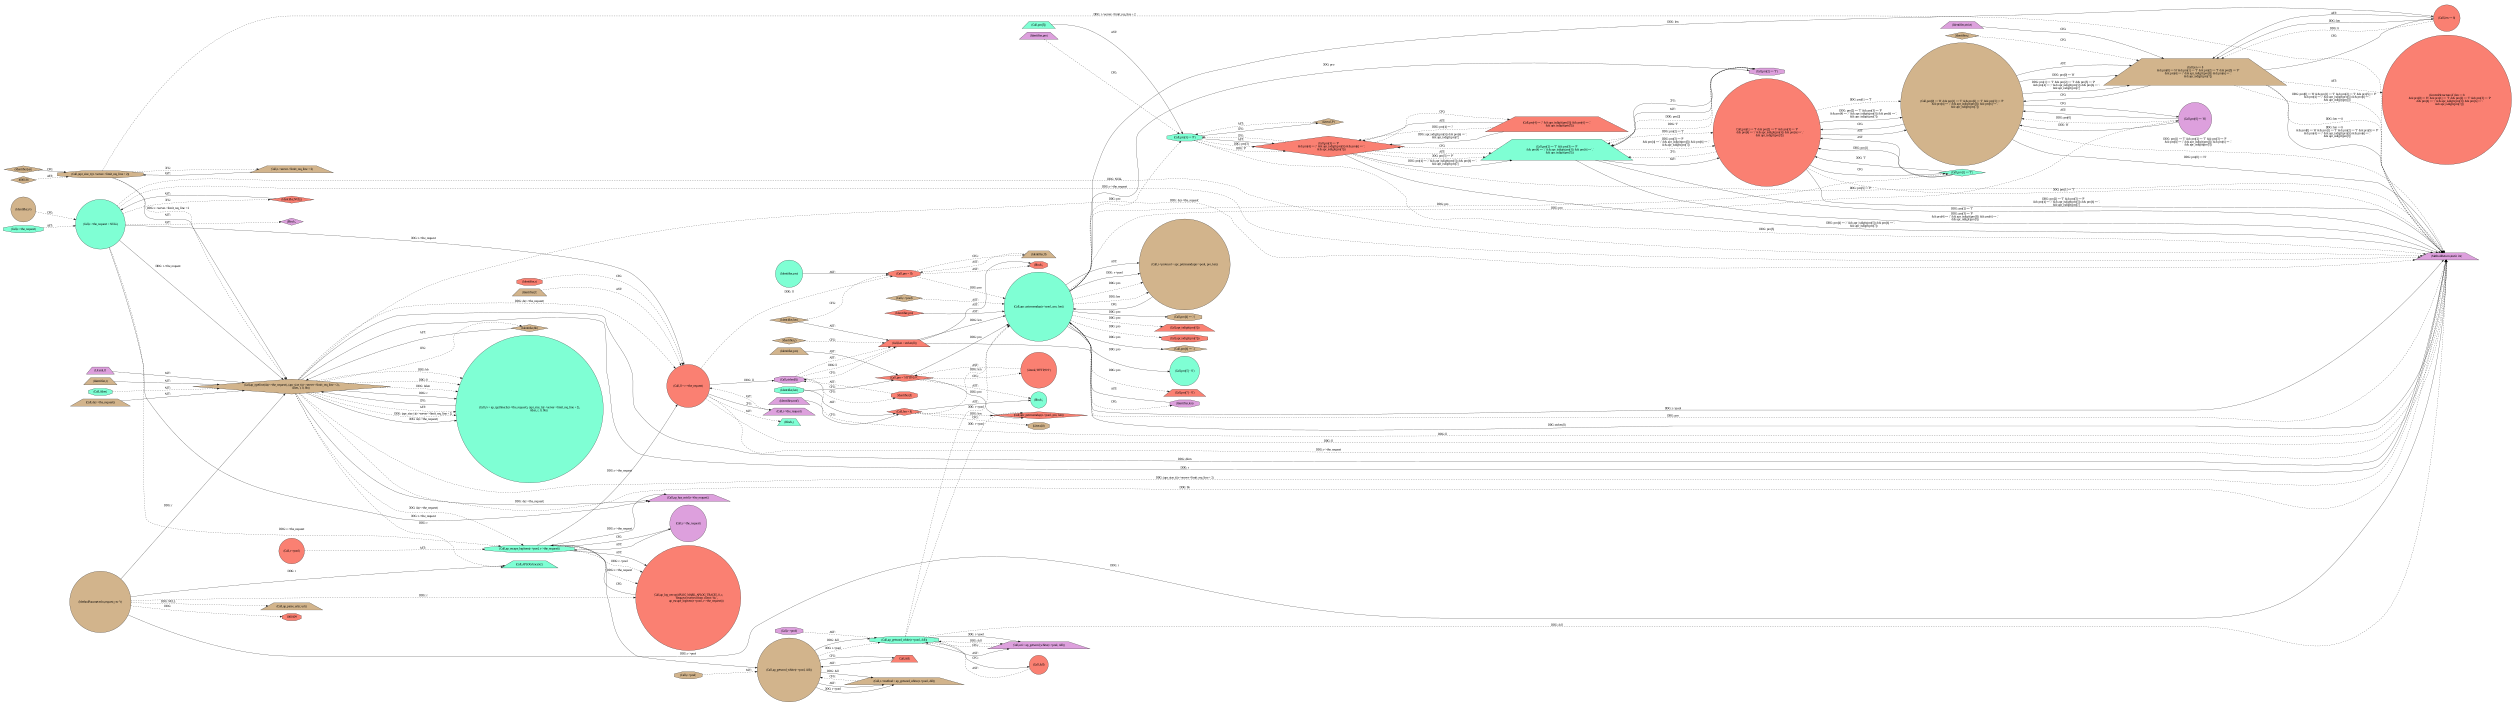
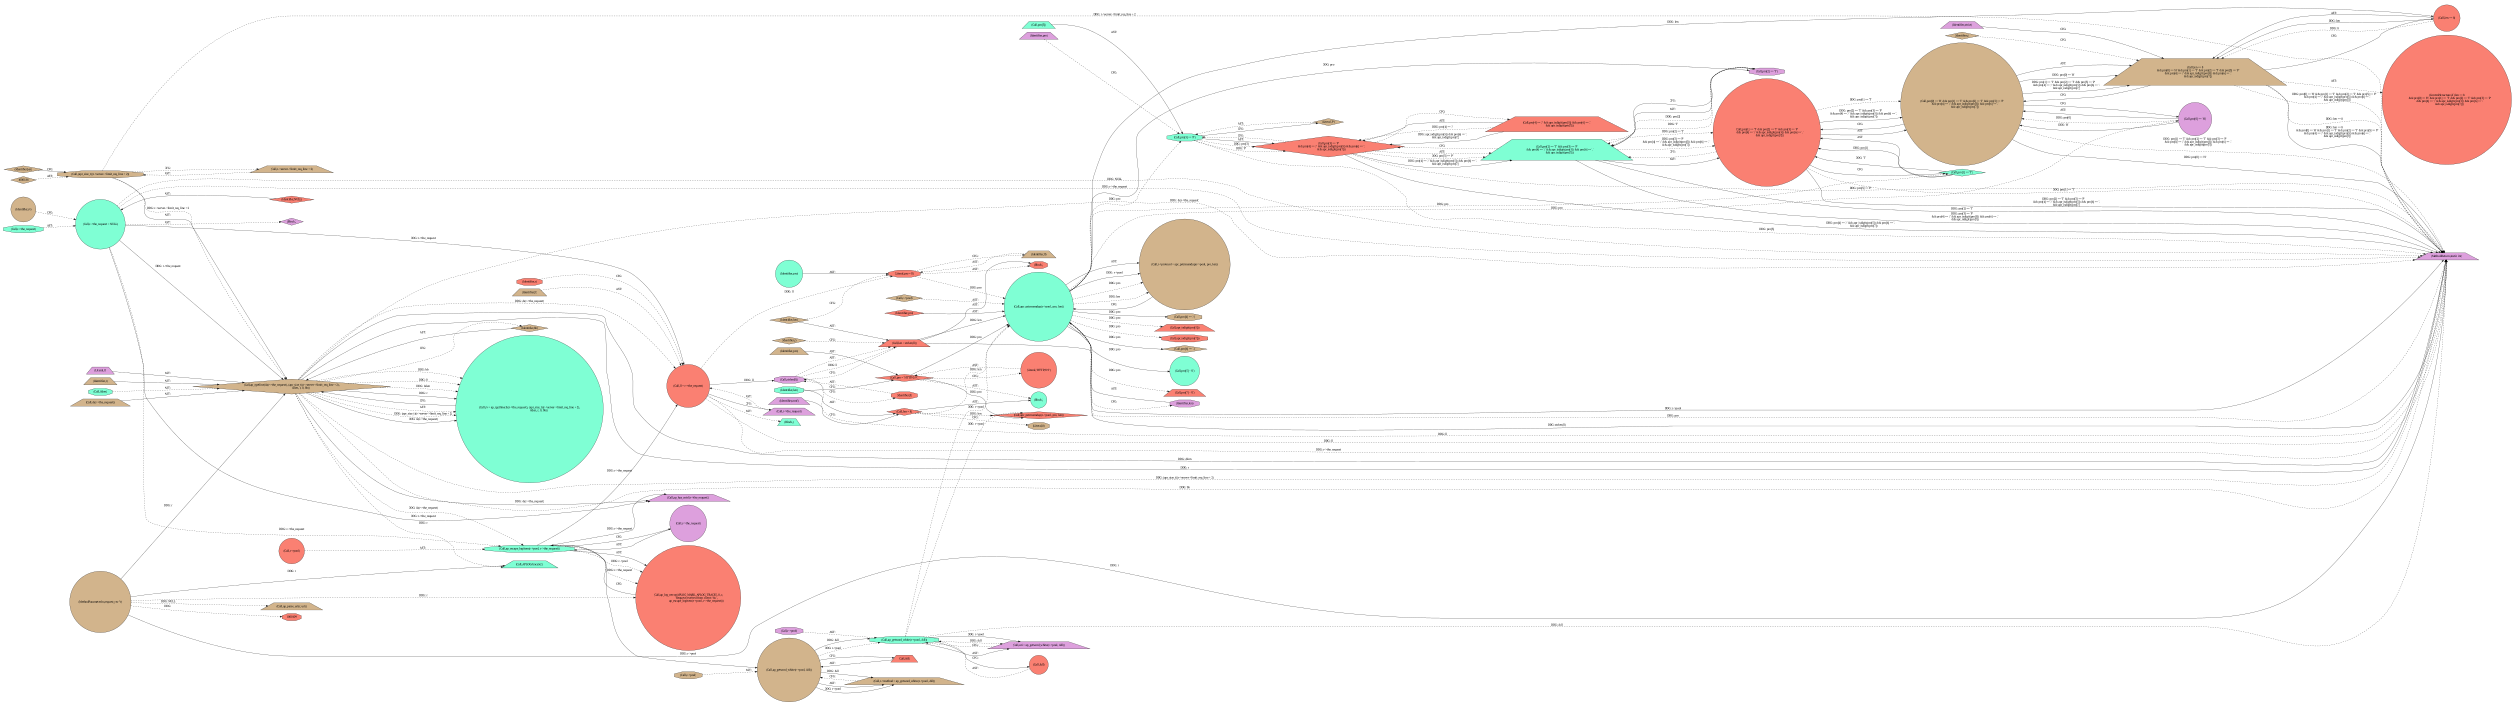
edge "(Call,r->server->limit_req_line + 2)" -> "(Call,(apr_size_t)(r->server->limit_req_line + 2))": style solid -> dashed
edge "(Call,r->the_request = NULL)" -> "(Identifier,NULL)": removed, label "CFG:"
node "(Call,pro = ll)": label "(Call,pro = ll)" -> "(Literal,pro = ll)"
